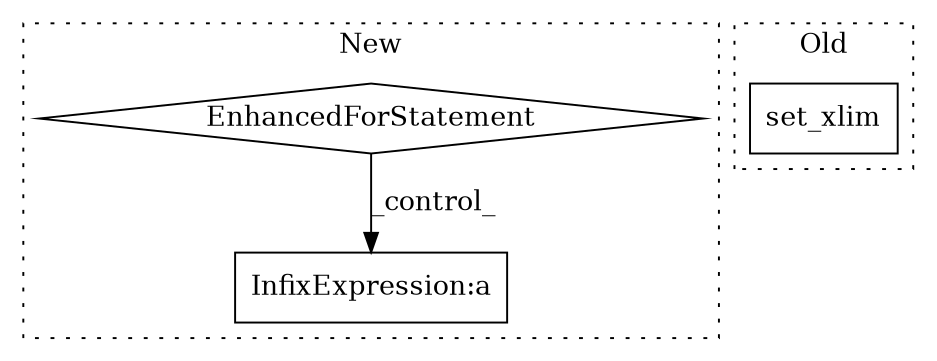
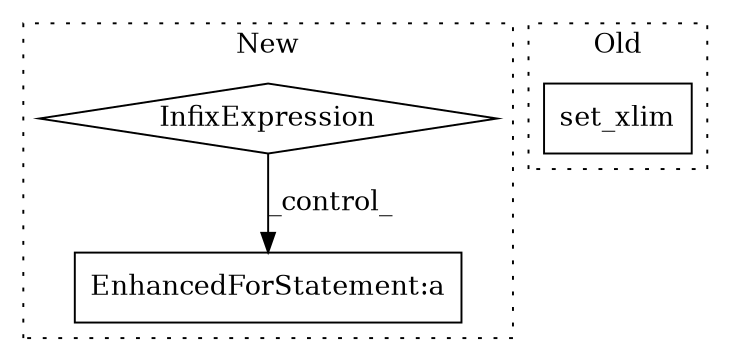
node "EnhancedForStatement": label "EnhancedForStatement" -> "InfixExpression"
node "InfixExpression:a": label "InfixExpression:a" -> "EnhancedForStatement:a"
